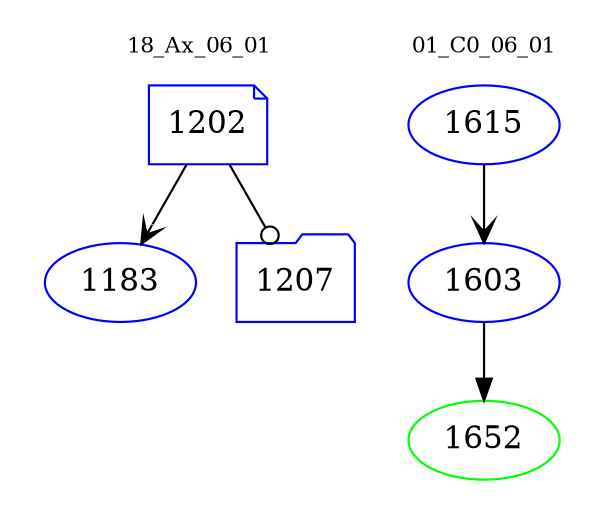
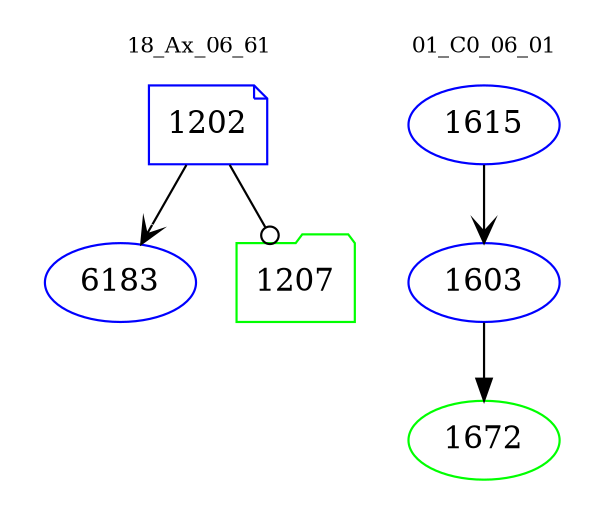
cluster "18_Ax_06_01": label "18_Ax_06_01" -> "18_Ax_06_61"
node "1183": label "1183" -> "6183"
node "1207": color blue -> green
node "1652": label "1652" -> "1672"
